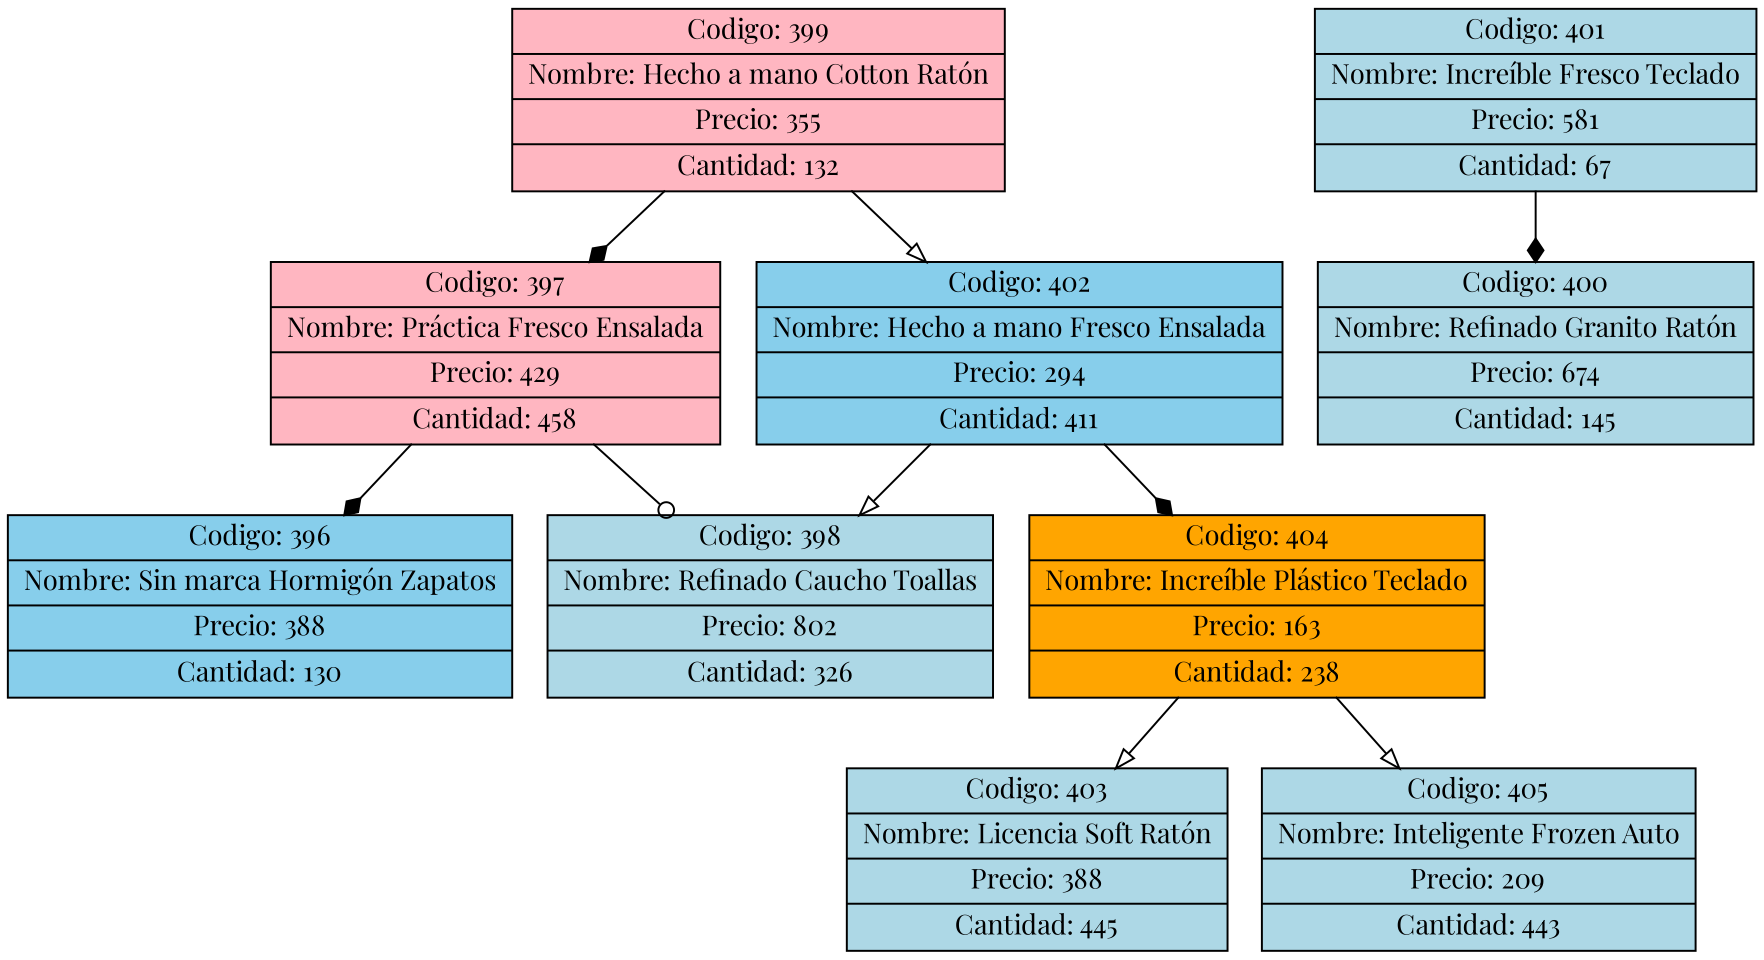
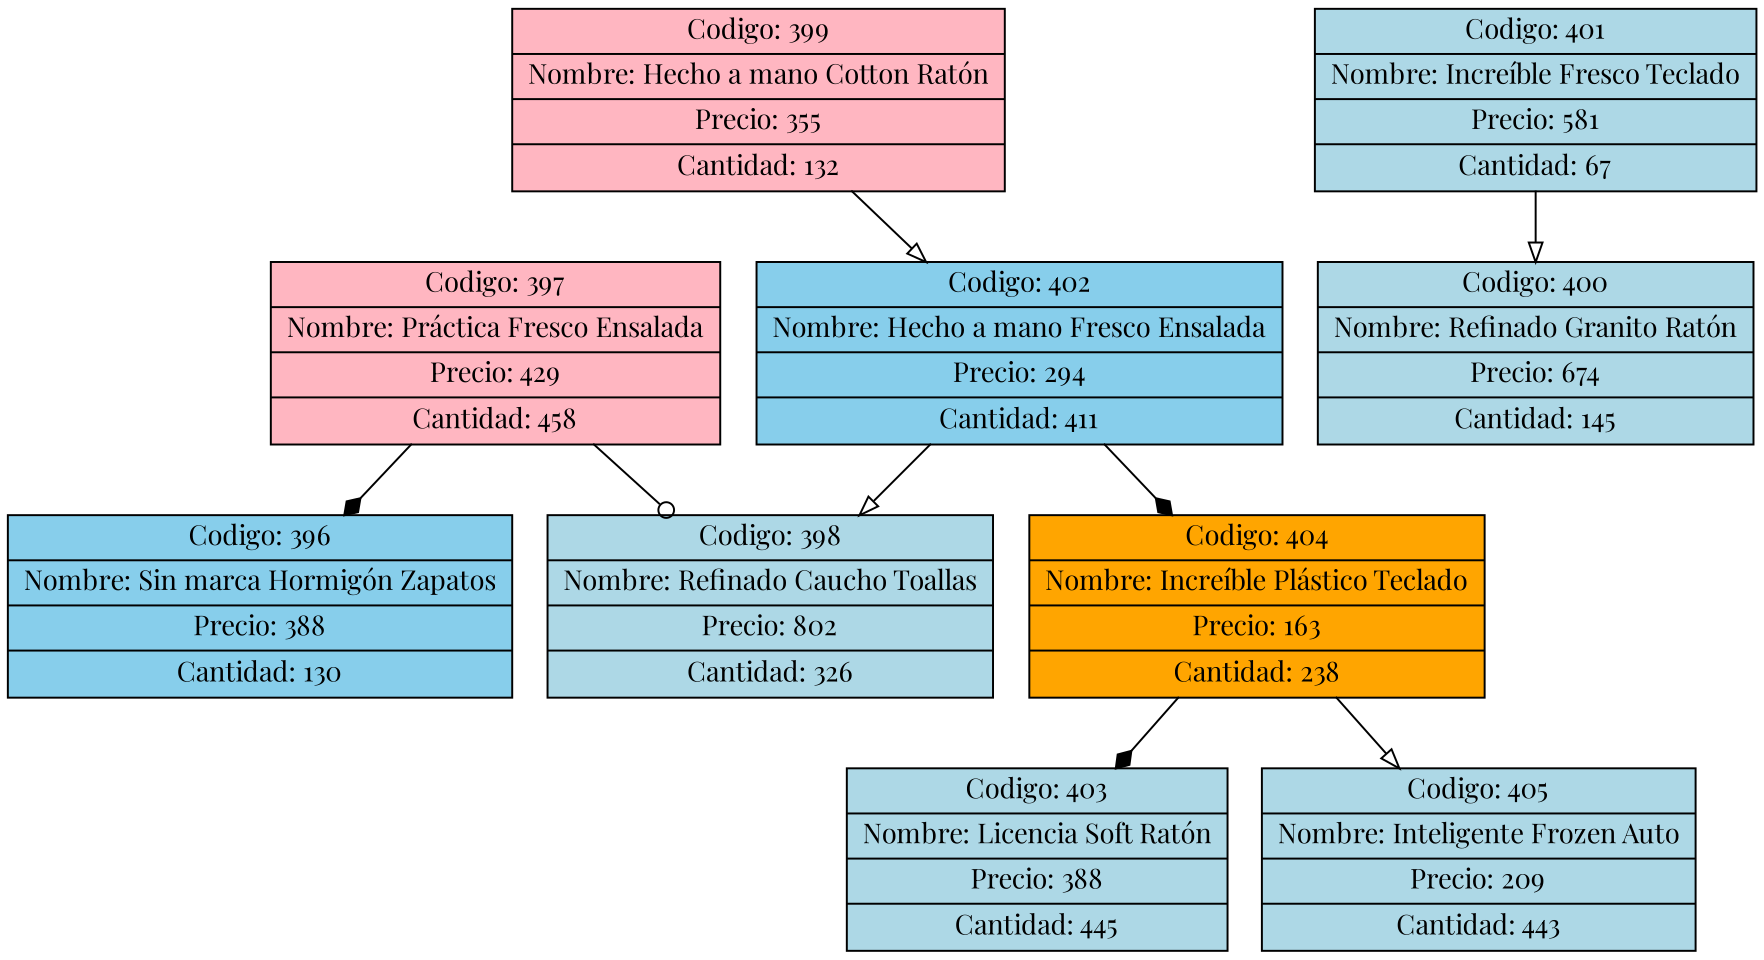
edge "Codigo: 401" -> "Codigo: 400": arrowhead diamond -> onormal
edge "Codigo: 399" -> "Codigo: 397": removed
edge "Codigo: 404" -> "Codigo: 403": arrowhead onormal -> diamond
